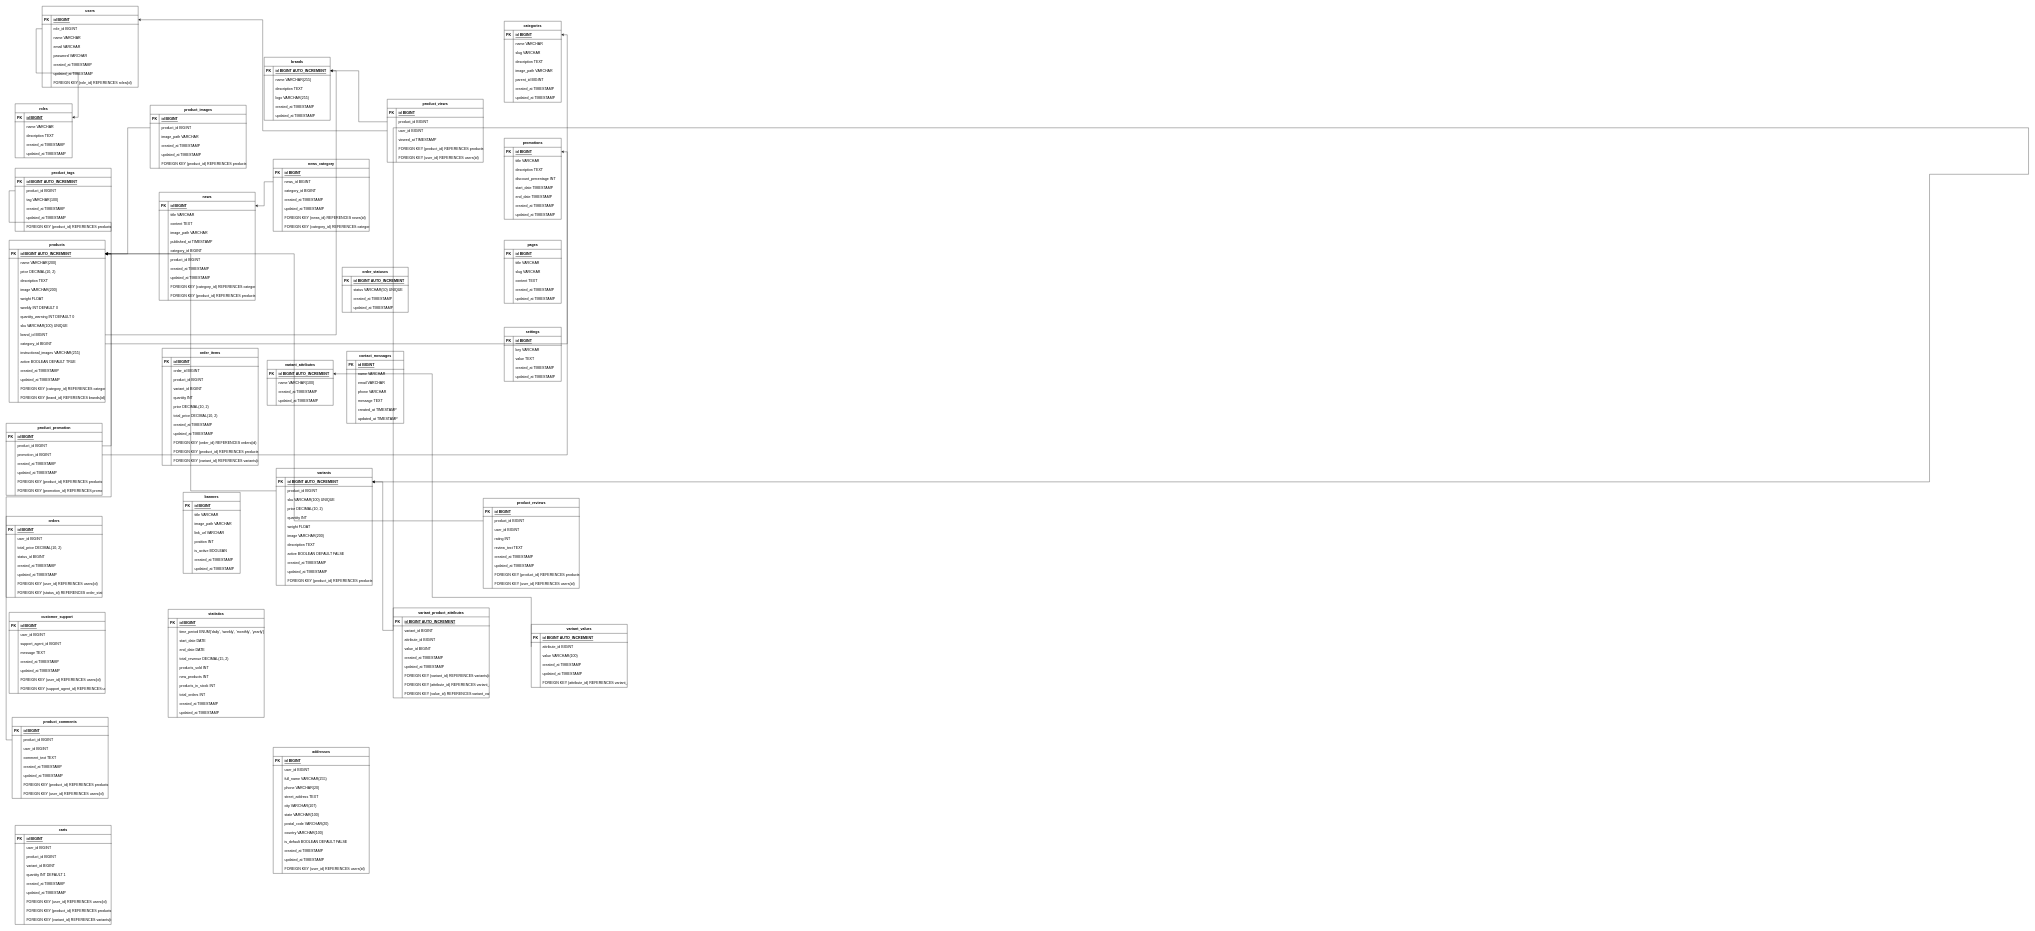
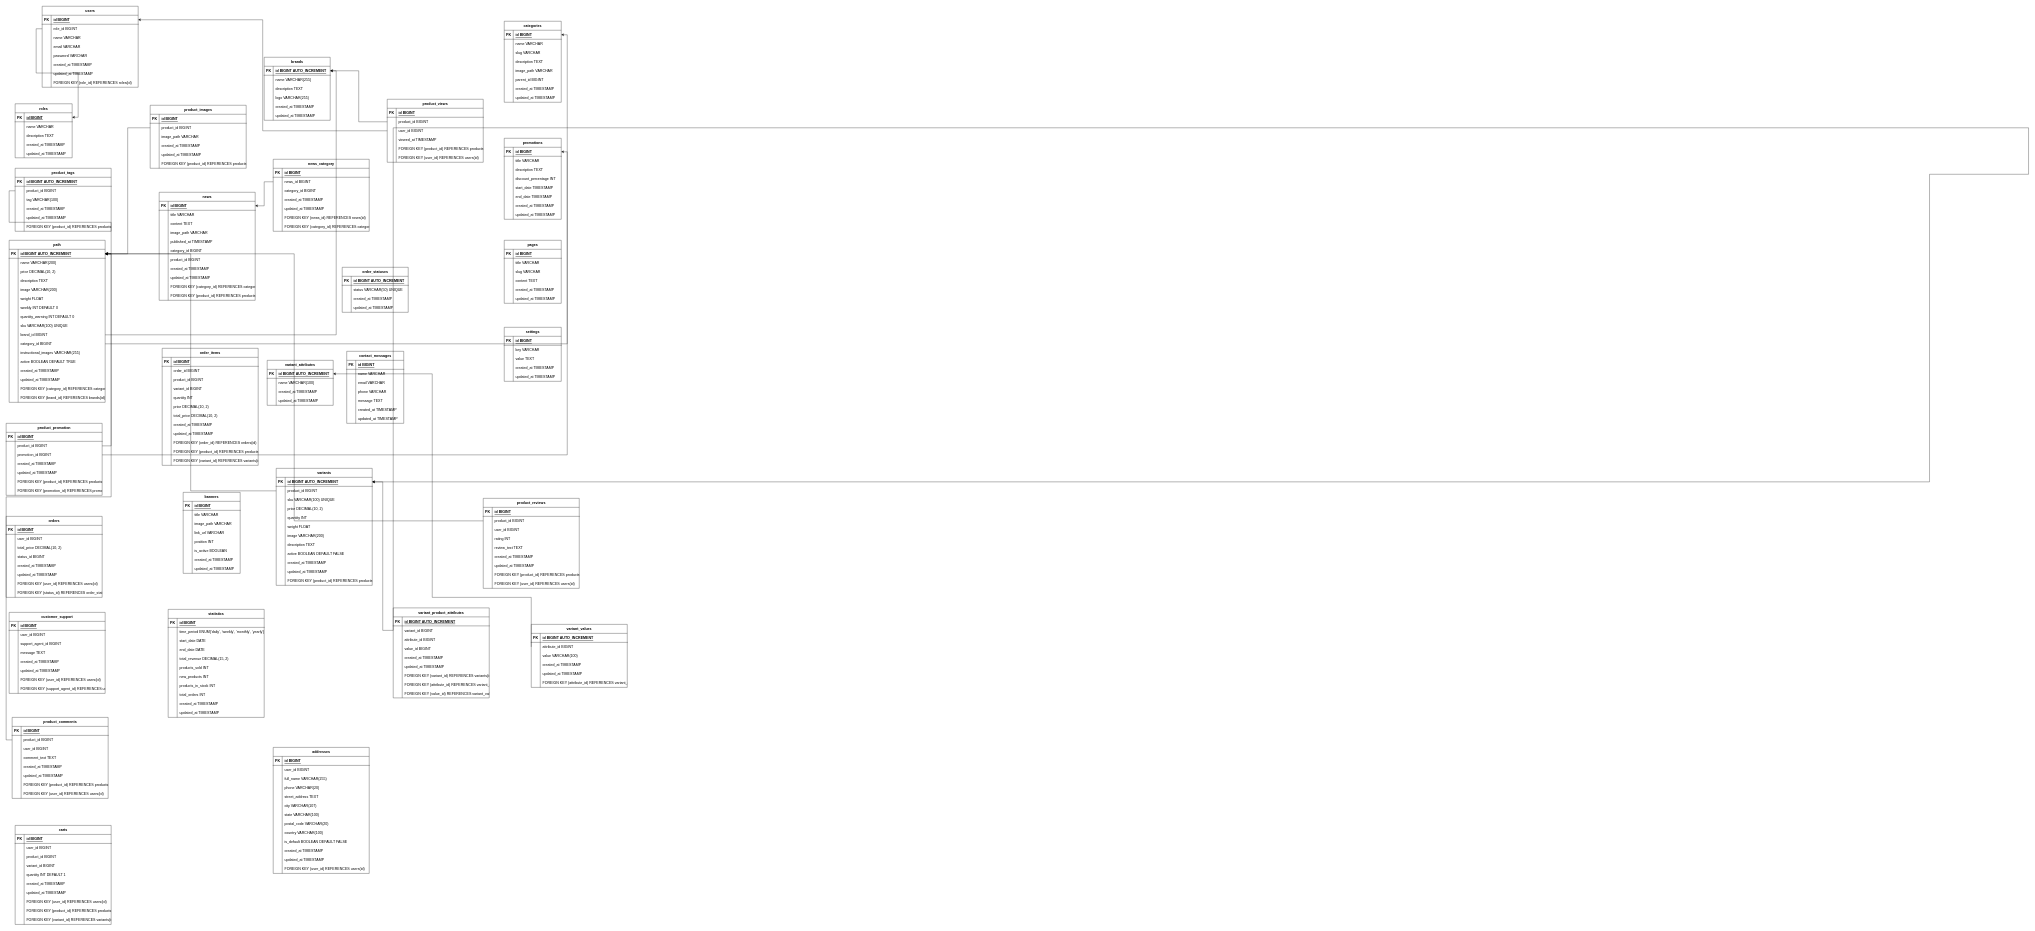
node "products": label "products" -> "path"
